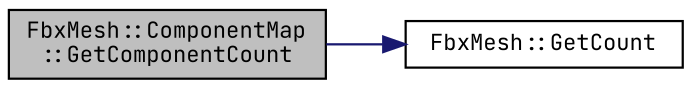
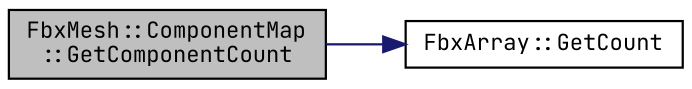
node "FbxMesh::GetCount": label "FbxMesh::GetCount" -> "FbxArray::GetCount"
